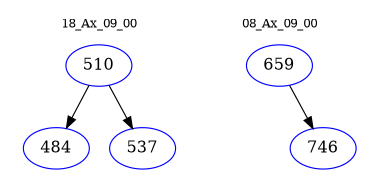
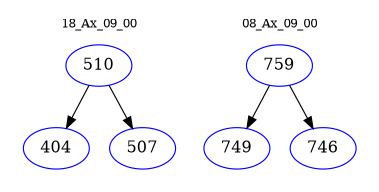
node "659": label "659" -> "759"
node "484": label "484" -> "404"
node "537": label "537" -> "507"
node "749": added
